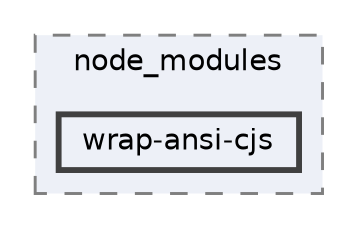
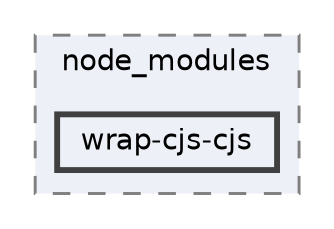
node "wrap-ansi-cjs": label "wrap-ansi-cjs" -> "wrap-cjs-cjs"
